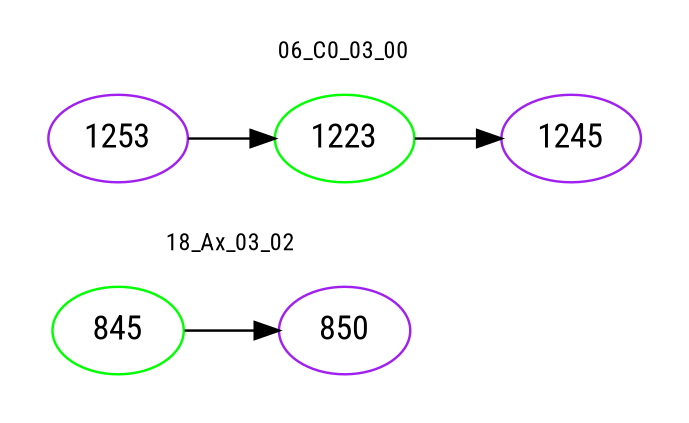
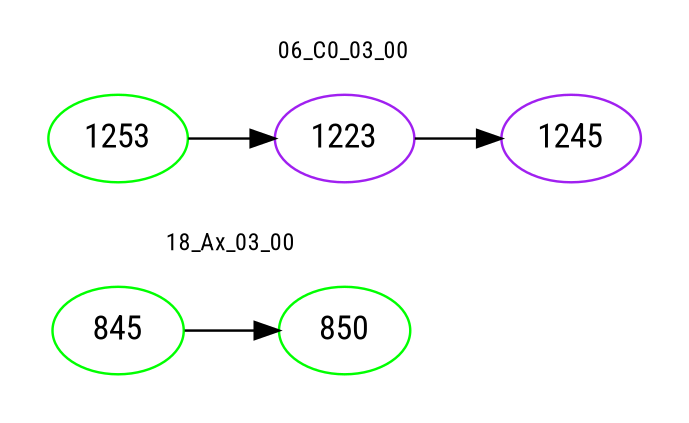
node "1253": color purple -> green
node "1223": color green -> purple
cluster "18_Ax_03_02": label "18_Ax_03_02" -> "18_Ax_03_00"
node "850": color purple -> green
